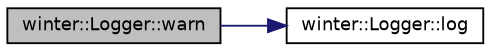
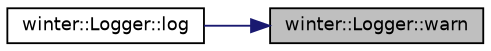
edge "winter::Logger::warn" -> "winter::Logger::log": reversed
